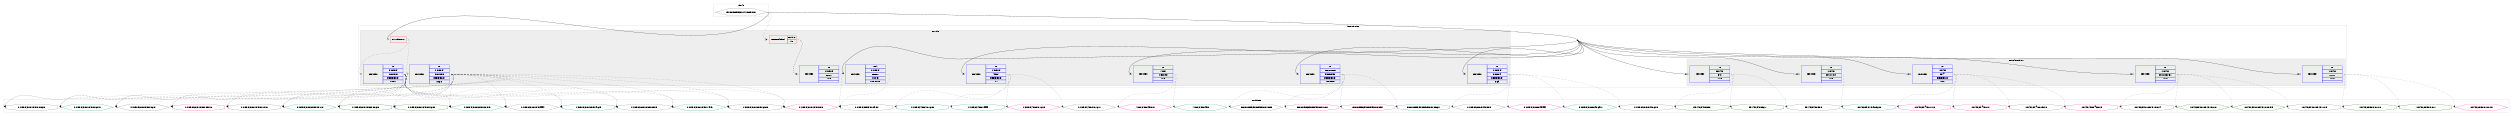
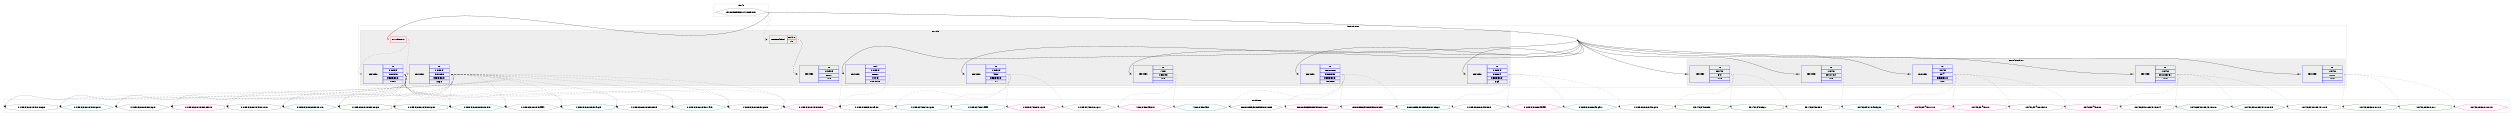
node "x11-libs/libtool+-3.24.5": label "x11-libs/libtool+-3.24.5" -> "x11-libs/gtk+-3.24.5"
